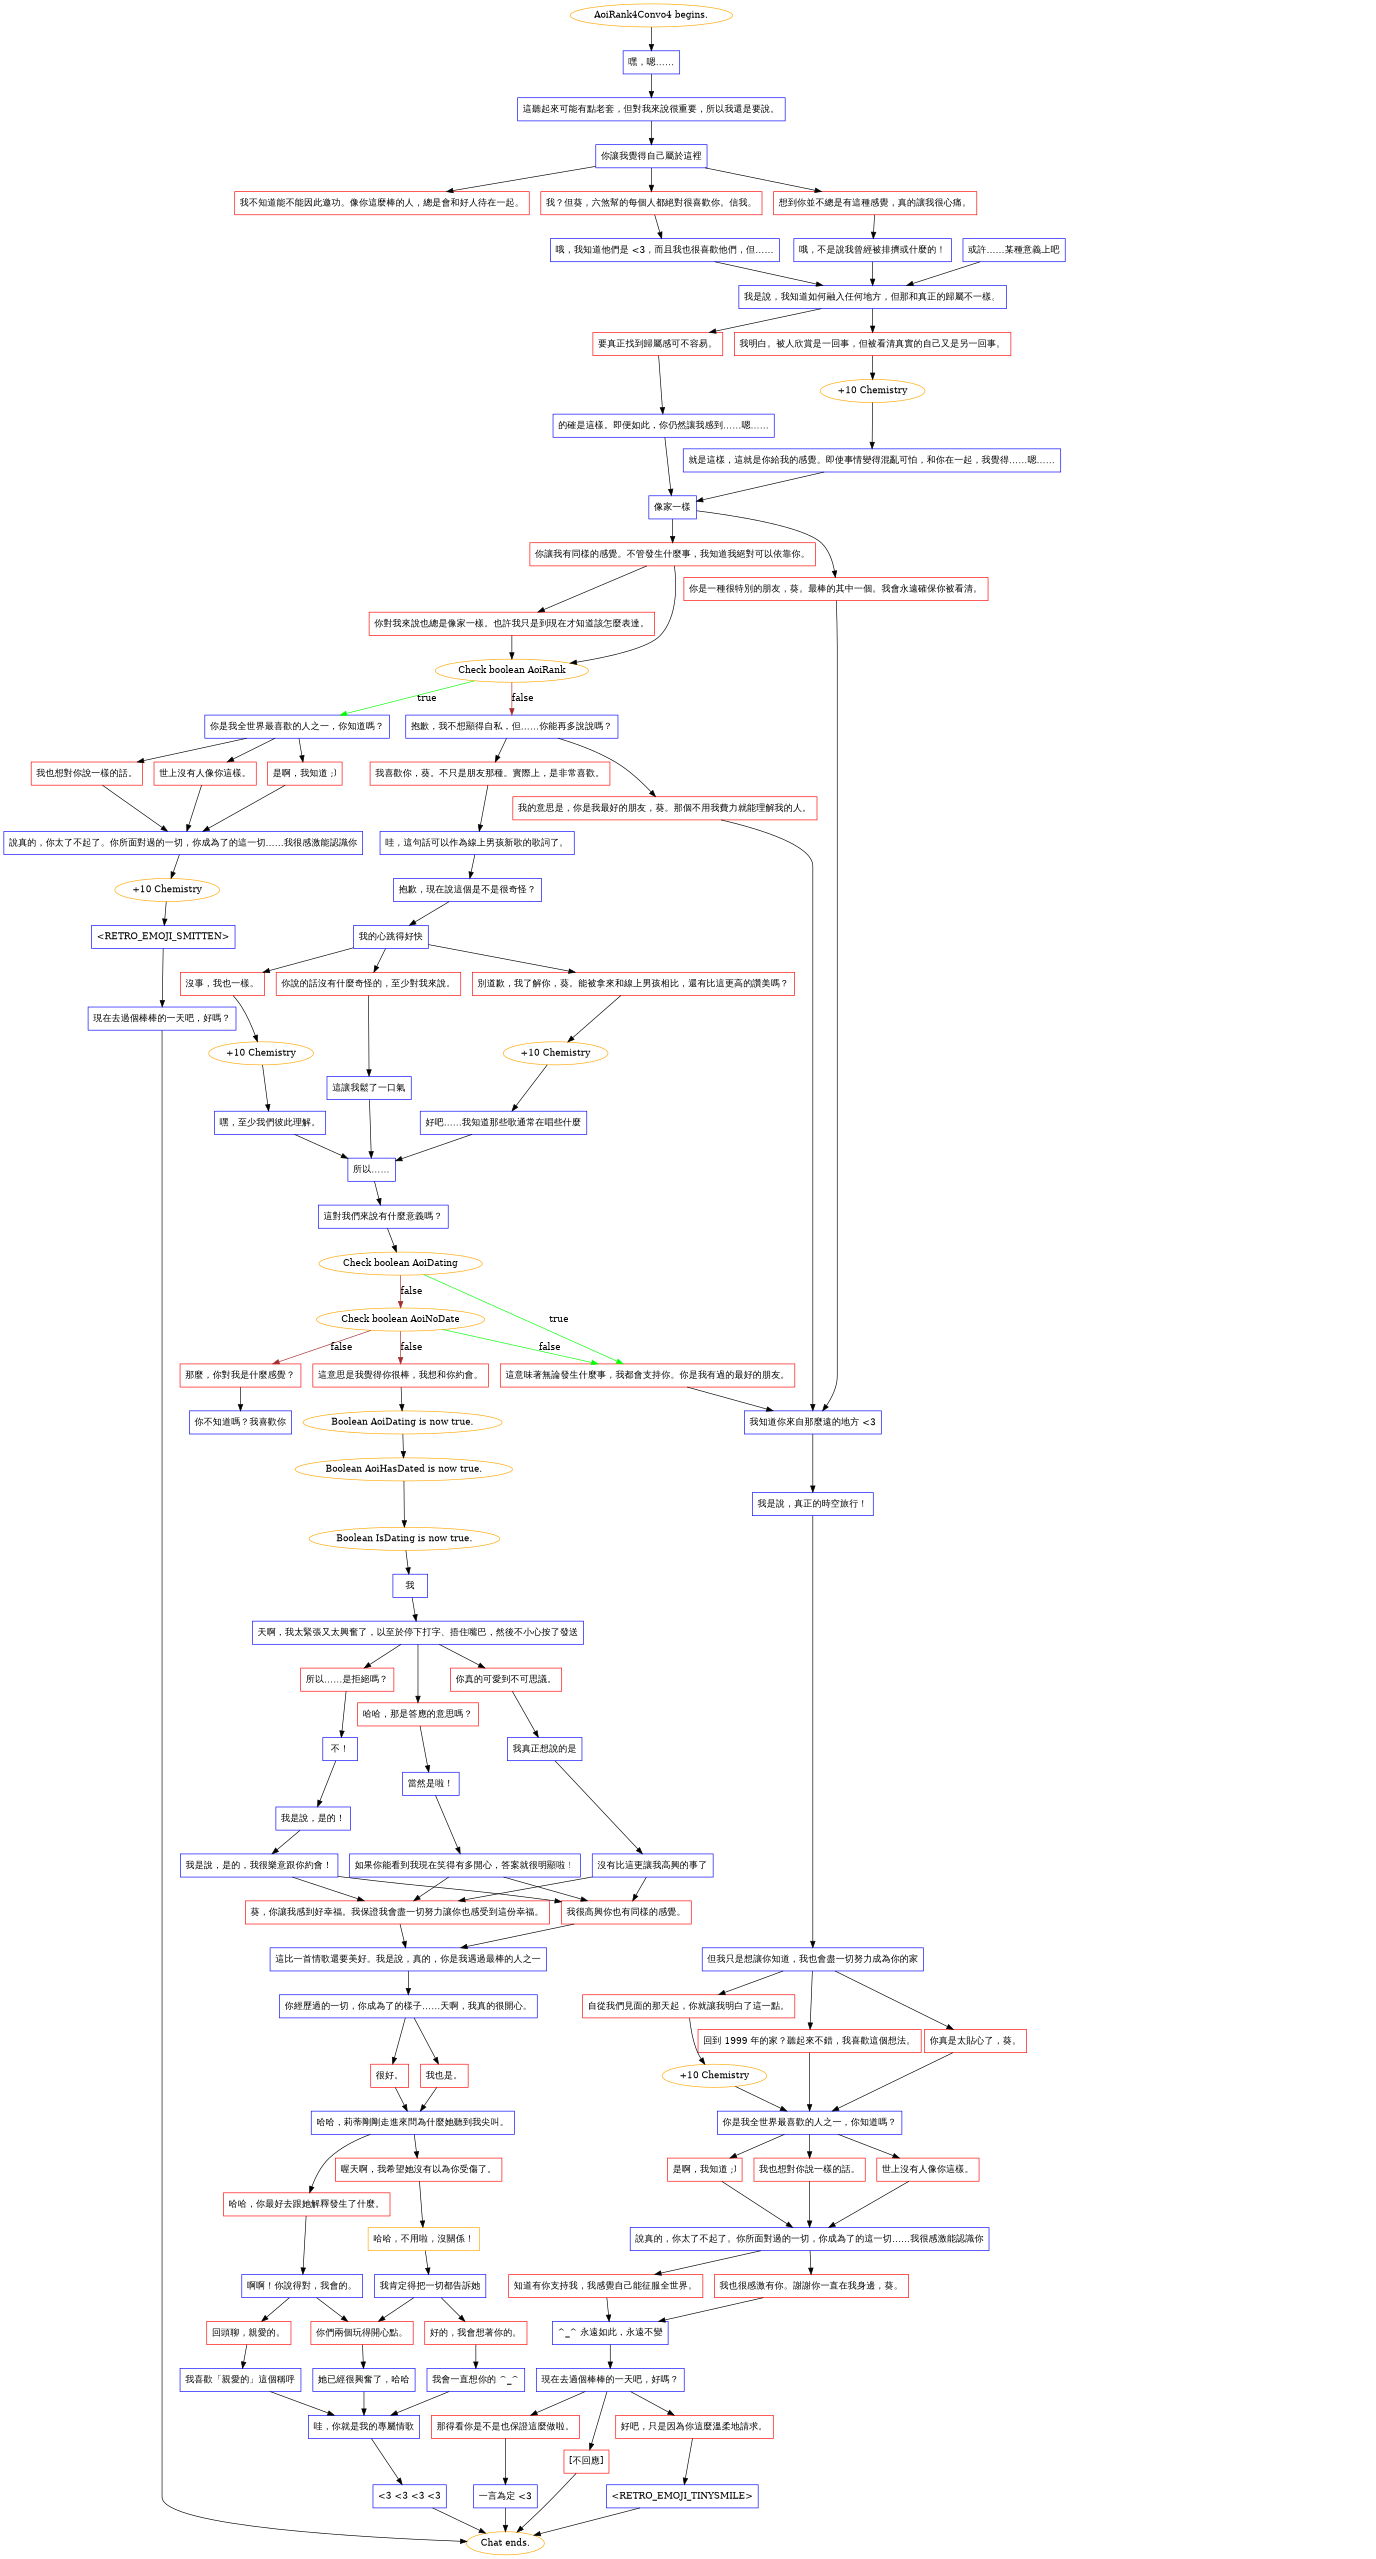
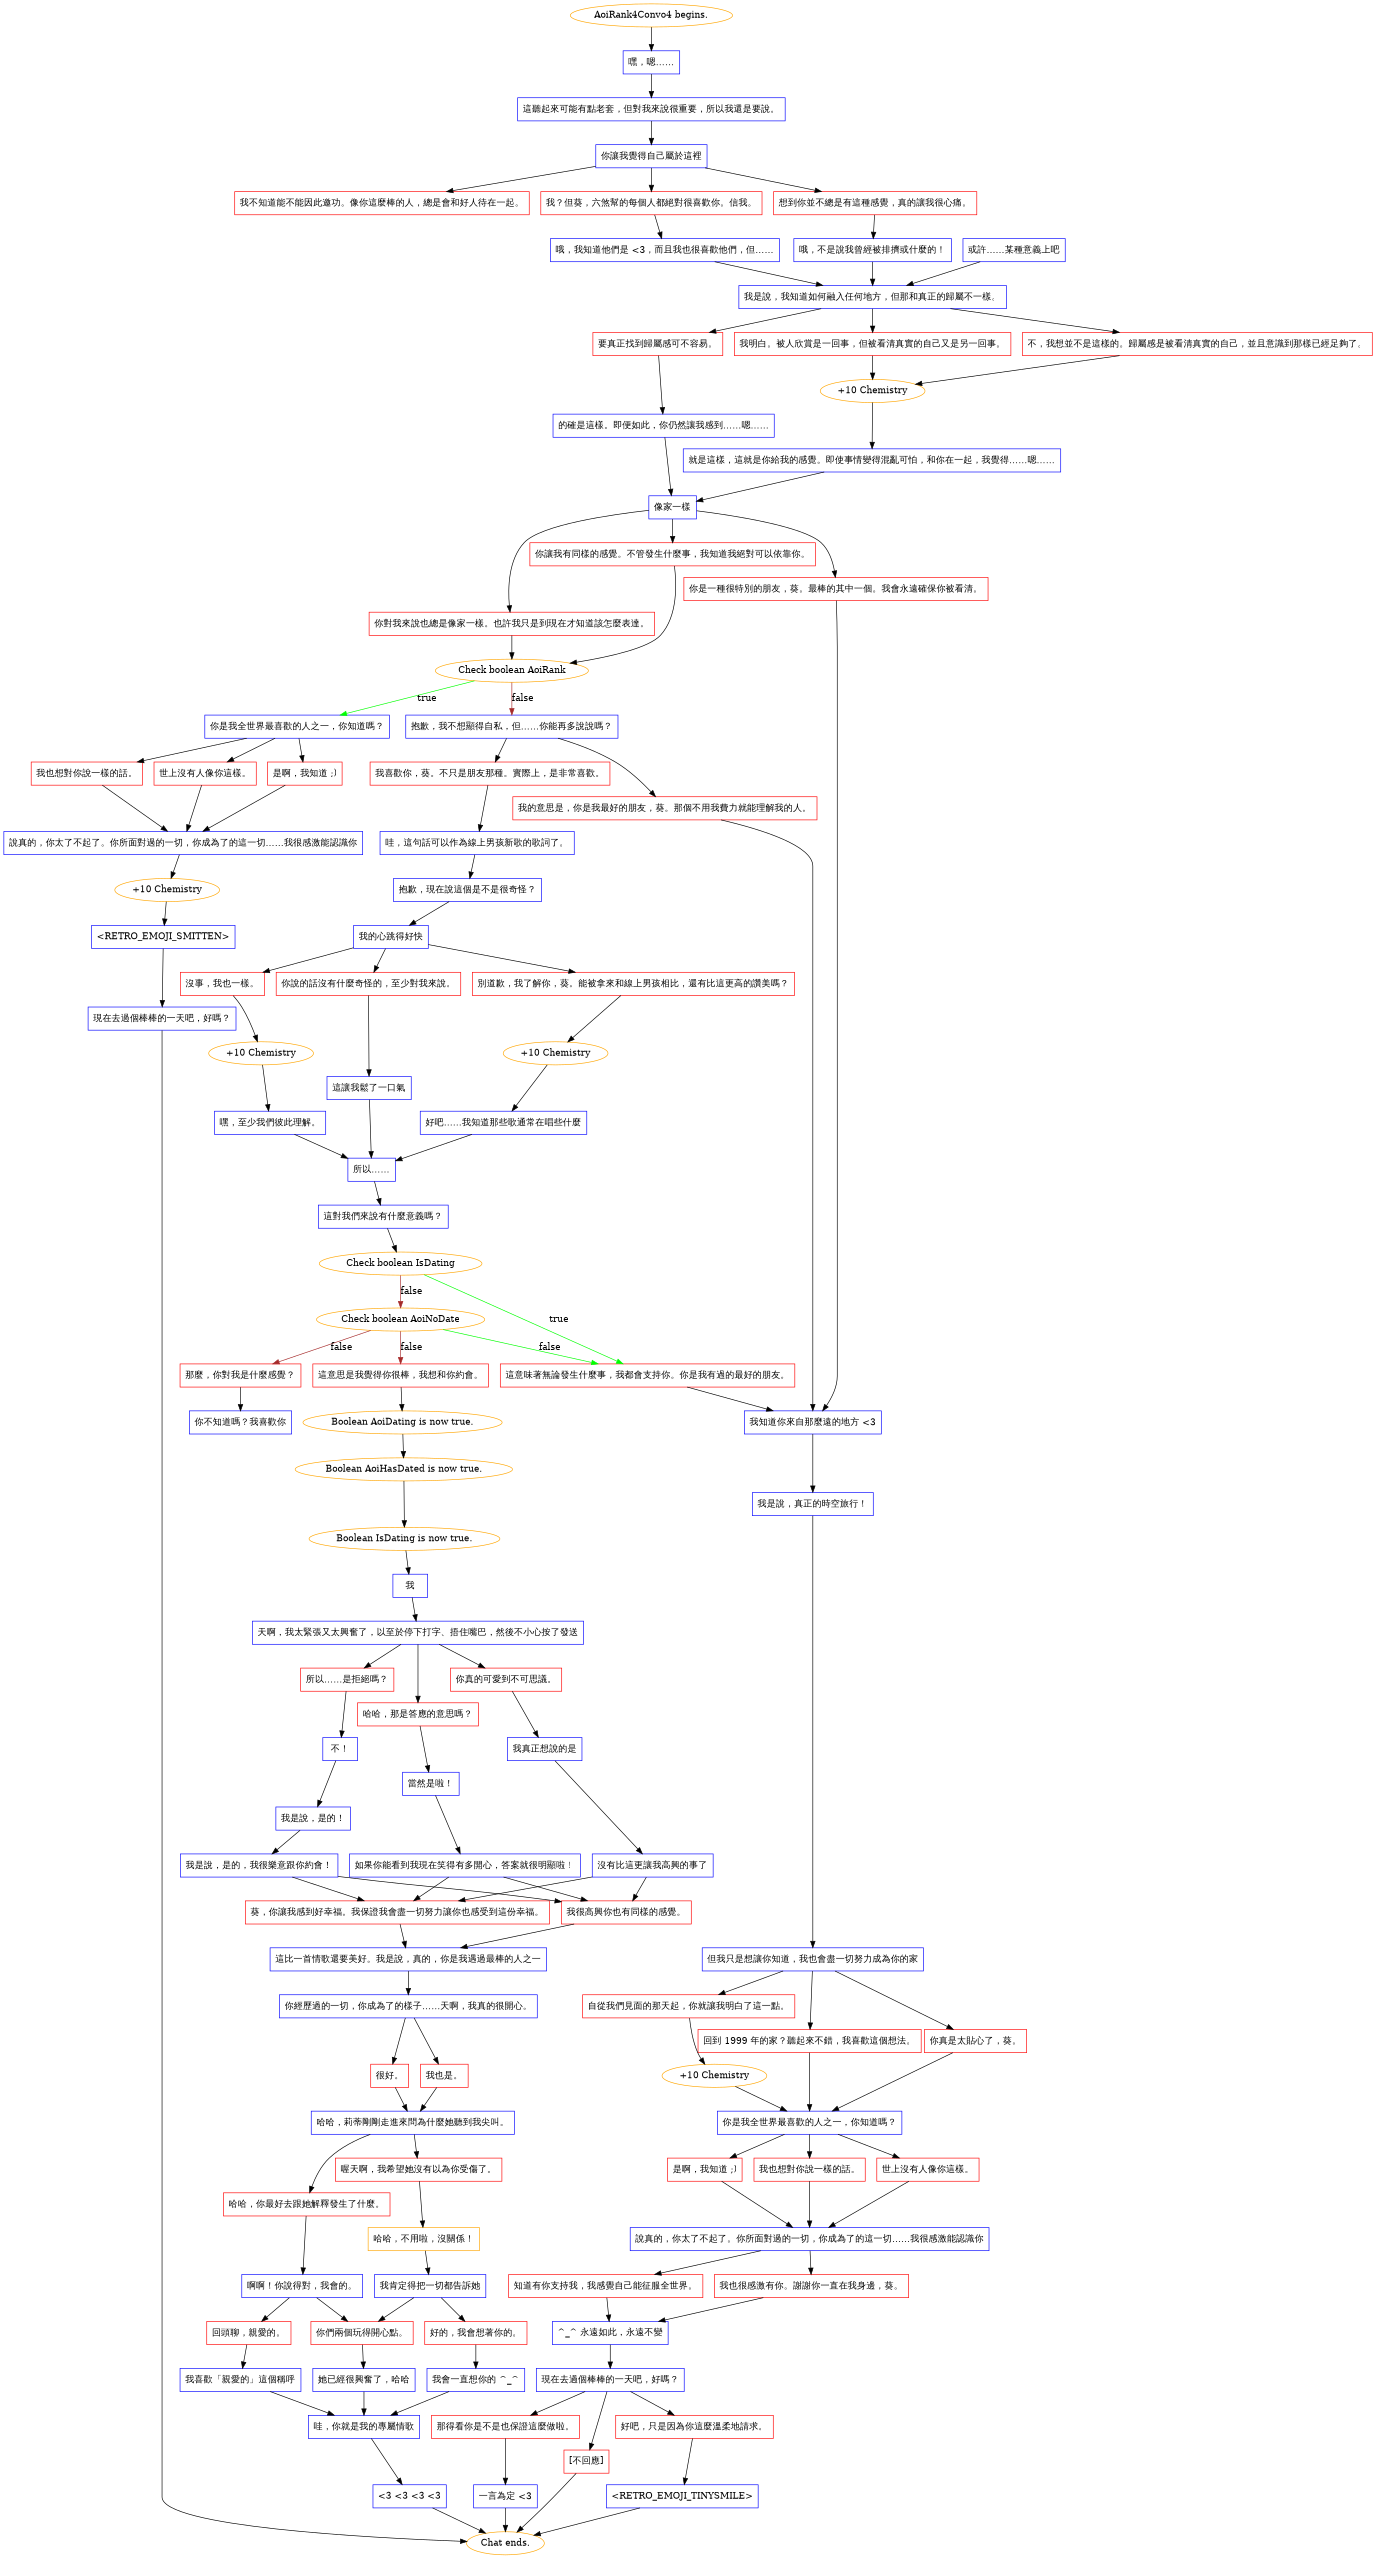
node "不，我想並不是這樣的。歸屬感是被看清真實的自己，並且意識到那樣已經足夠了。": added
edge "你讓我有同樣的感覺。不管發生什麼事，我知道我絕對可以依靠你。" -> "你對我來說也總是像家一樣。也許我只是到現在才知道該怎麼表達。": now "像家一樣" -> "你對我來說也總是像家一樣。也許我只是到現在才知道該怎麼表達。"
node "Check boolean AoiDating": label "Check boolean AoiDating" -> "Check boolean IsDating"
